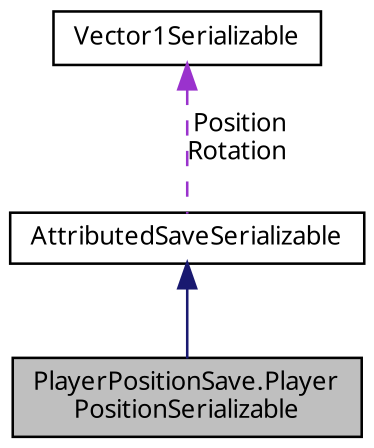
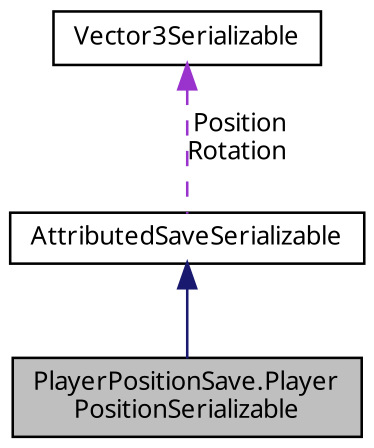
node "Vector1Serializable": label "Vector1Serializable" -> "Vector3Serializable"
